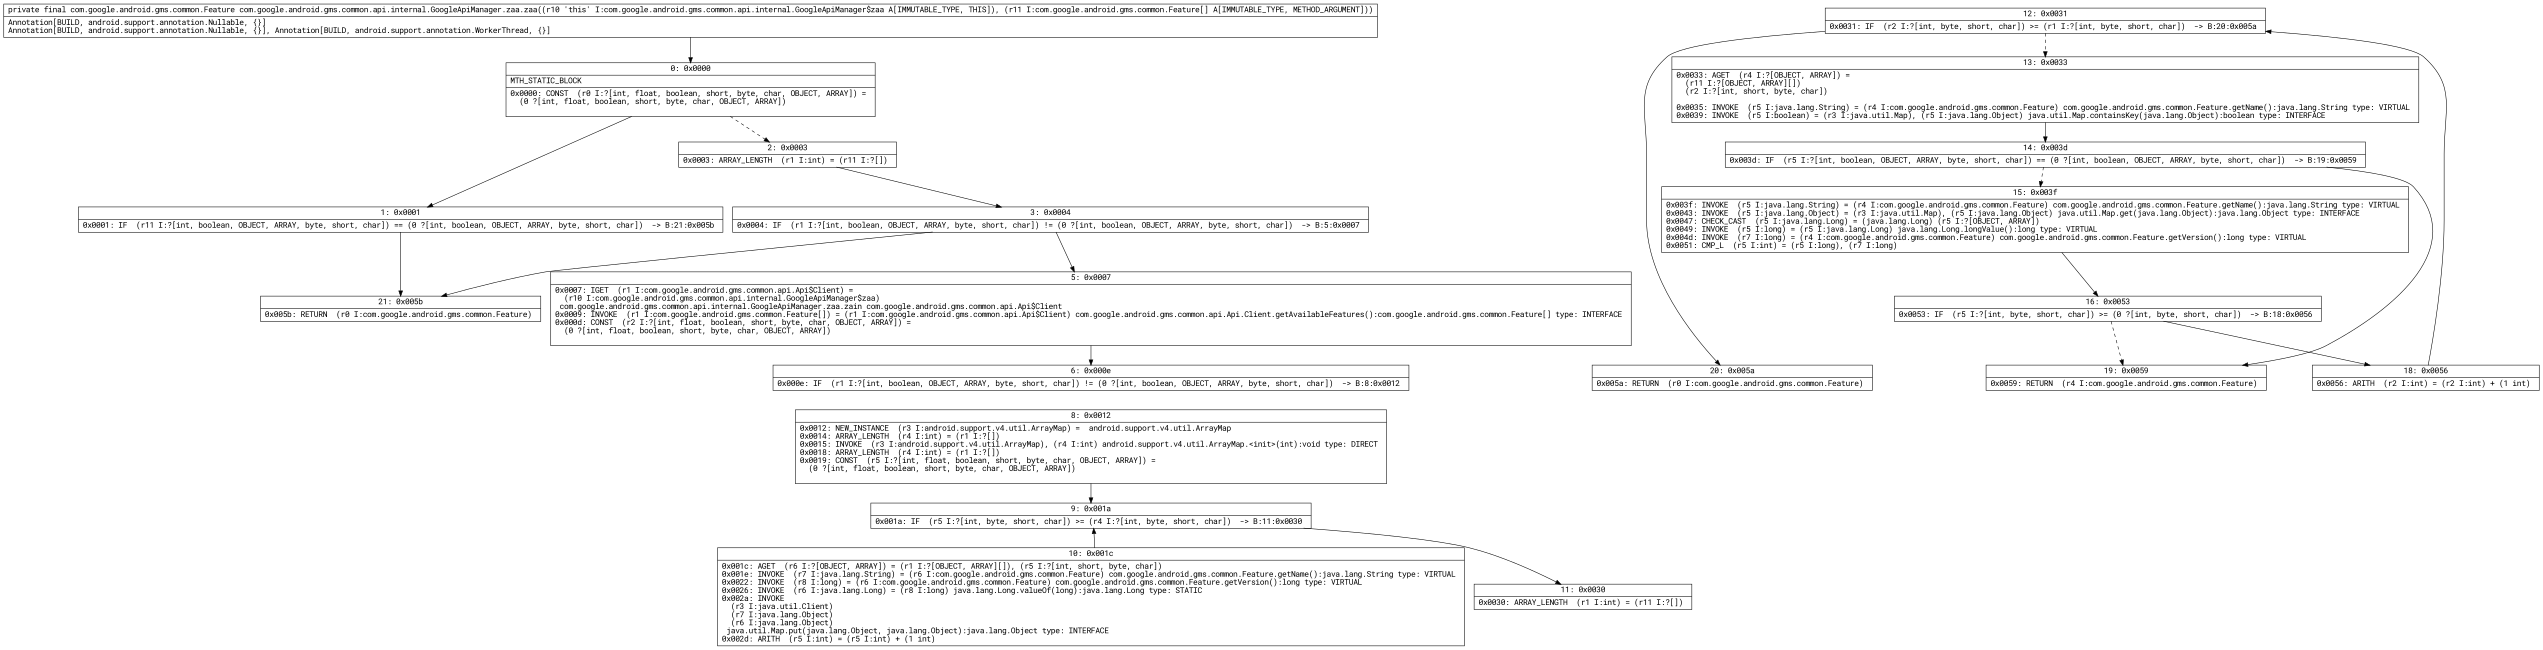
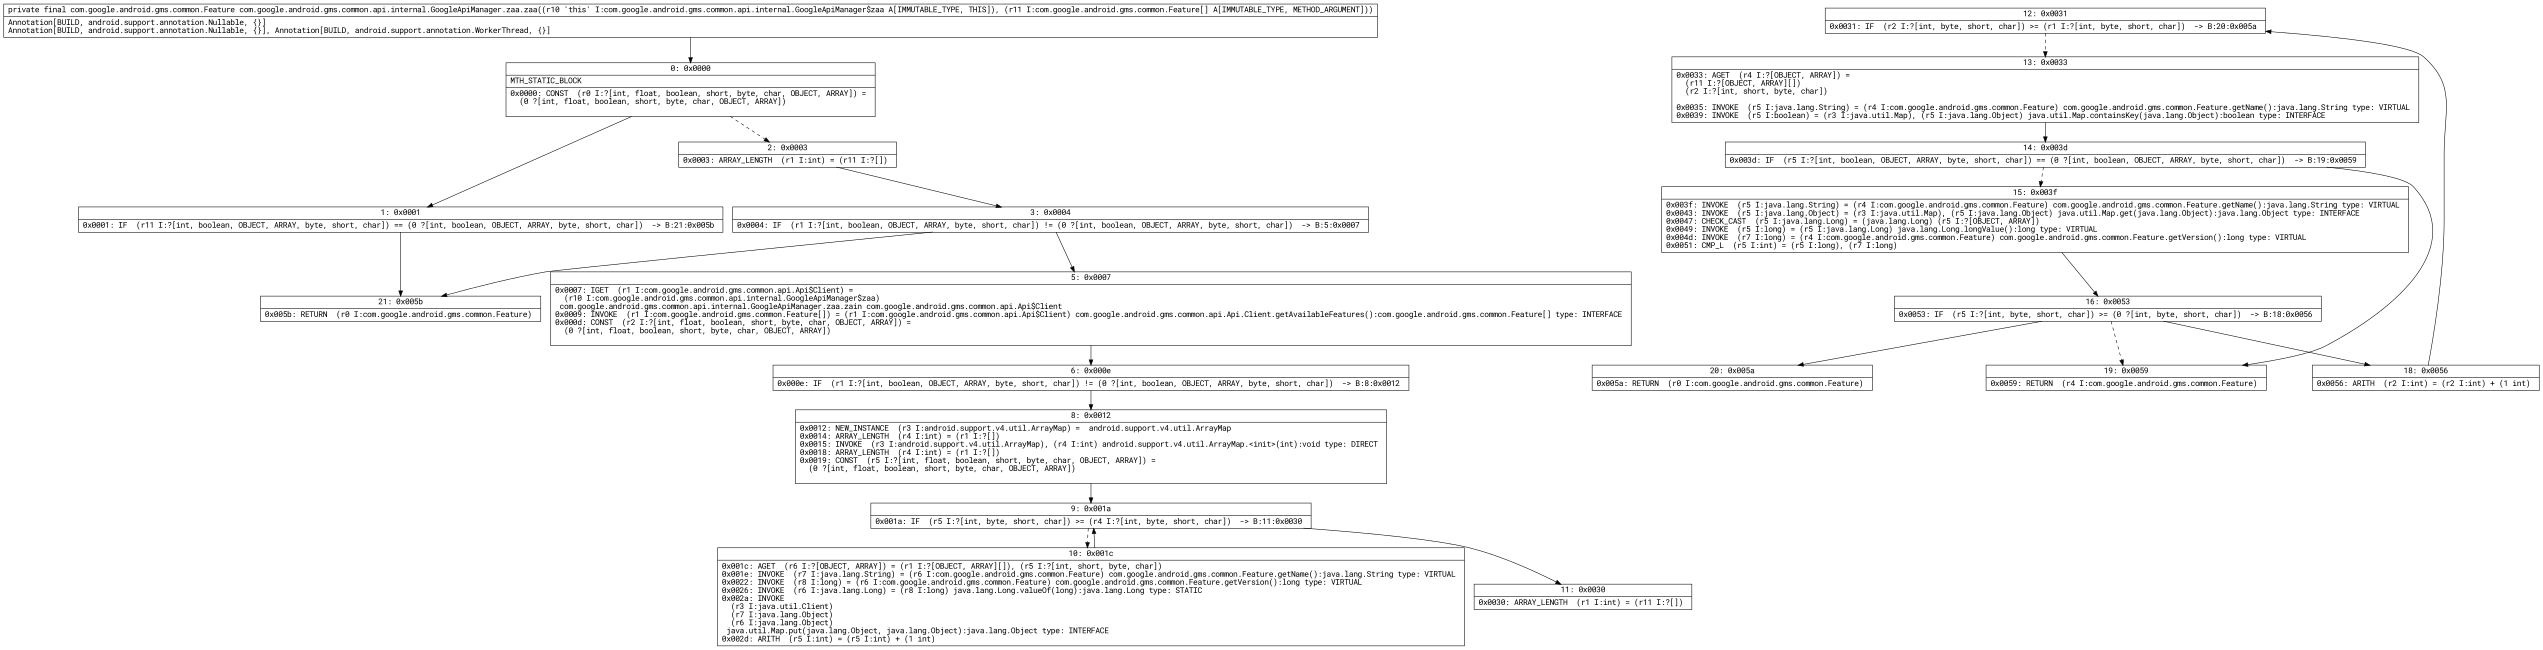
edge "12: 0x0031" -> "20: 0x005a": now "16: 0x0053" -> "20: 0x005a"
edge "6: 0x000e" -> "8: 0x0012": added
edge "9: 0x001a" -> "10: 0x001c": added
